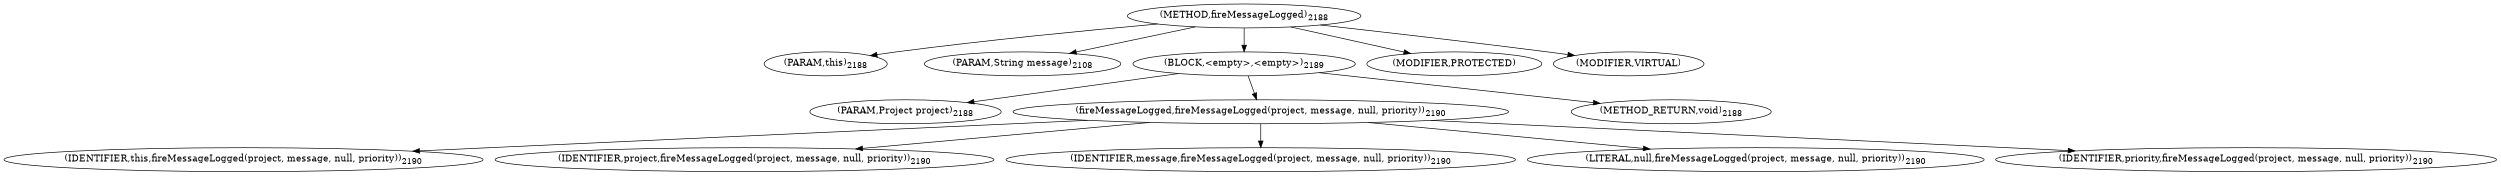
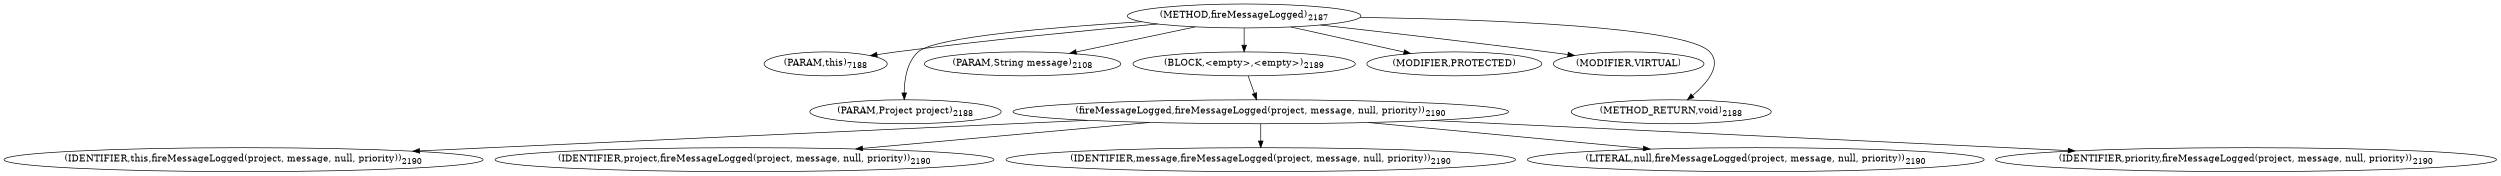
node "(METHOD,fireMessageLogged)": text "2188" -> "2187"
node "(PARAM,this)": text "2188" -> "7188"
edge "(BLOCK,<empty>,<empty>)" -> "(PARAM,Project project)": now "(METHOD,fireMessageLogged)" -> "(PARAM,Project project)"
edge "(BLOCK,<empty>,<empty>)" -> "(METHOD_RETURN,void)": now "(METHOD,fireMessageLogged)" -> "(METHOD_RETURN,void)"
